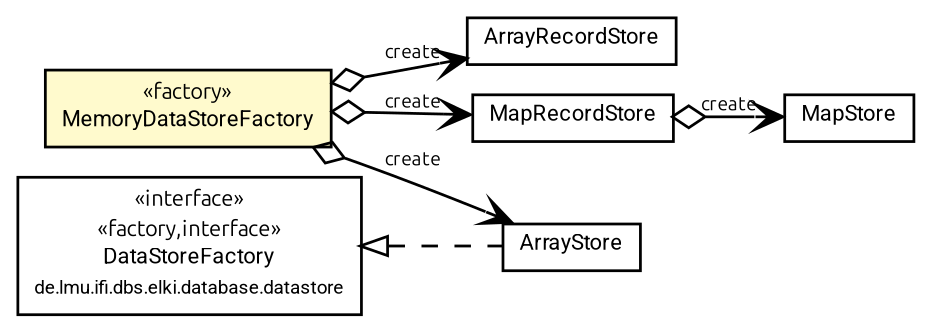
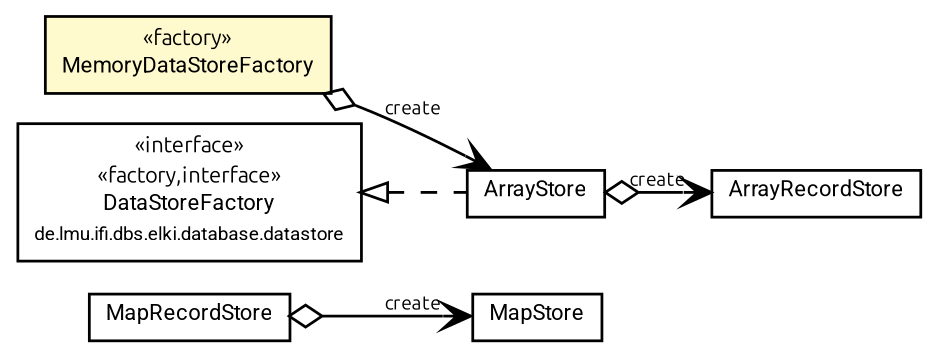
edge "ArrayRecordStore" -- "MemoryDataStoreFactory": now "ArrayRecordStore" -- "ArrayStore"
edge "MemoryDataStoreFactory" -- "MapRecordStore": removed, label "create"
